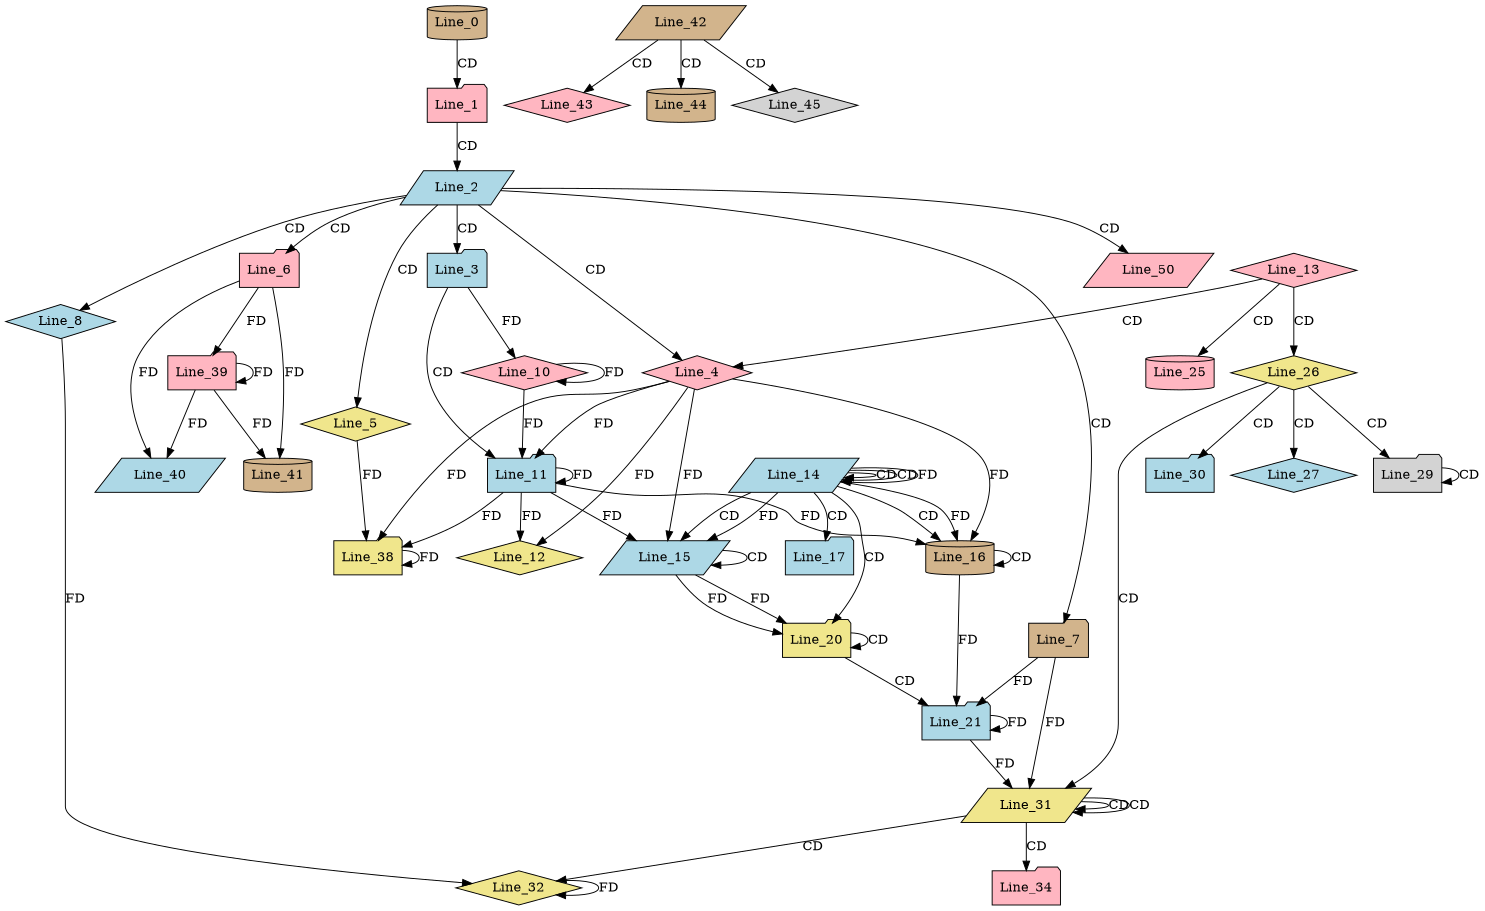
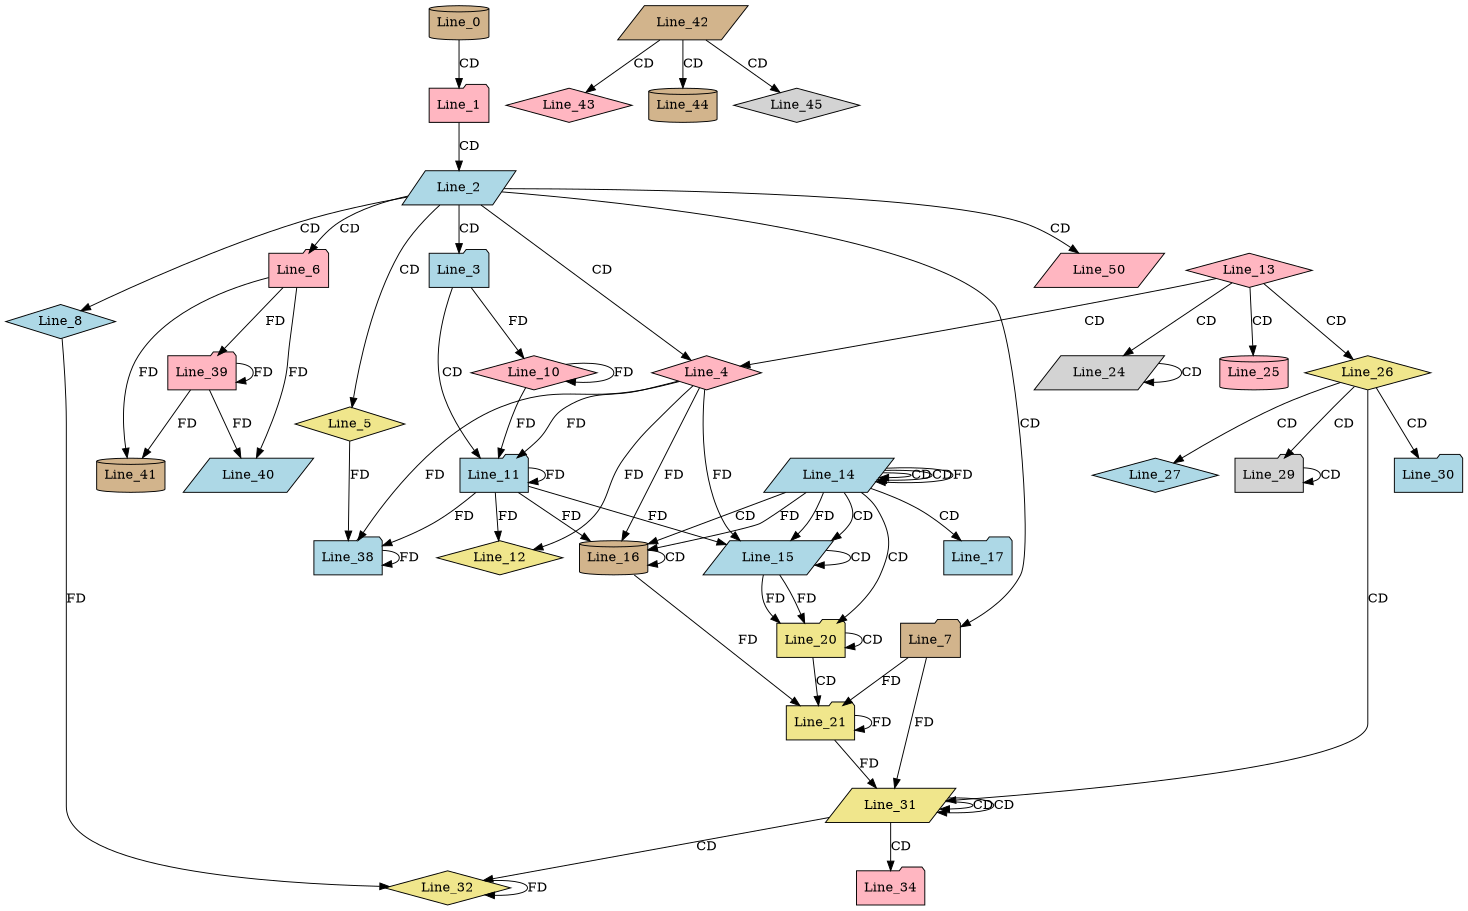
node "Line_24": added
node "Line_38": fillcolor khaki -> lightblue
node "Line_21": fillcolor lightblue -> khaki
